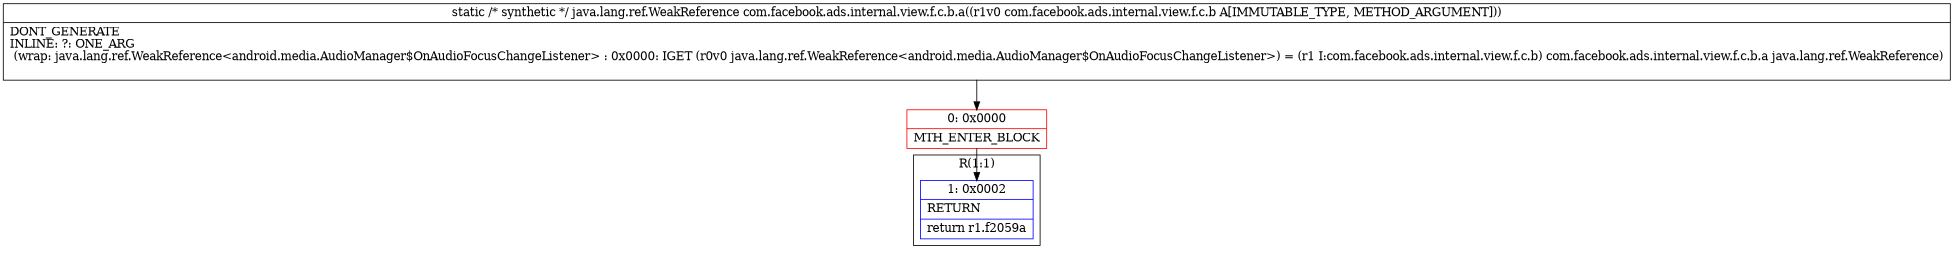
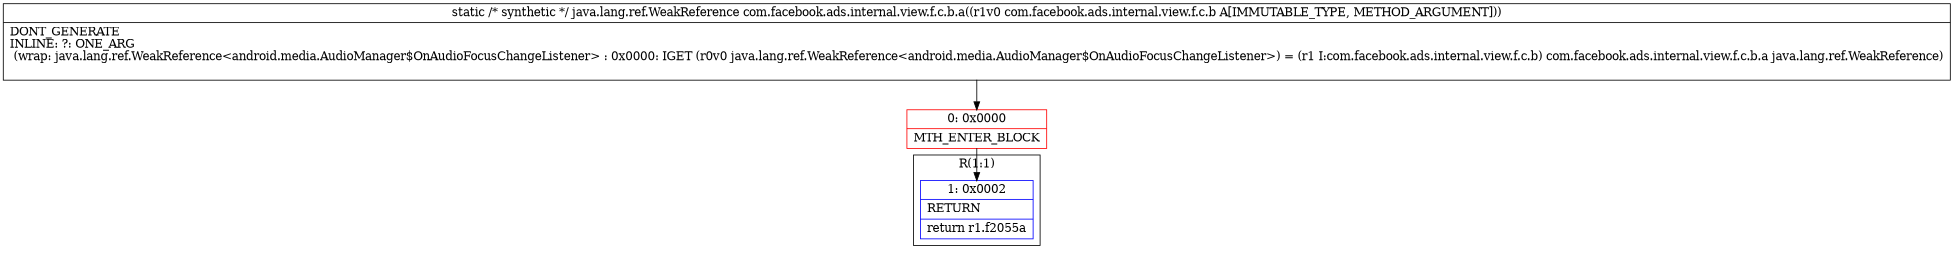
node "1: 0x0002": text "return r1.f2059a" -> "return r1.f2055a"
